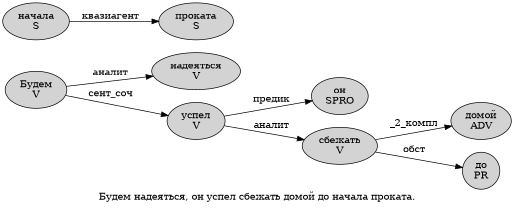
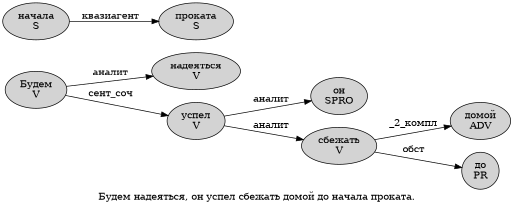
edge "успел V" -> "он SPRO": label "предик" -> "аналит"
